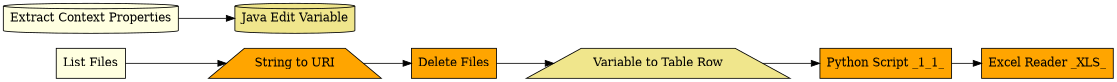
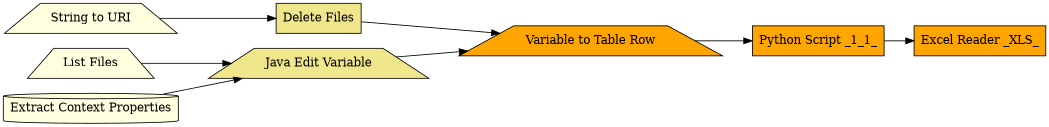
node "Java Edit Variable": shape cylinder -> trapezium
edge "Java Edit Variable" -> "Variable to Table Row": added
node "List Files": shape box -> trapezium
edge "List Files" -> "String to URI": now "List Files" -> "Java Edit Variable"
node "String to URI": fillcolor orange -> lightyellow
node "Delete Files": fillcolor orange -> khaki
node "Variable to Table Row": fillcolor khaki -> orange
